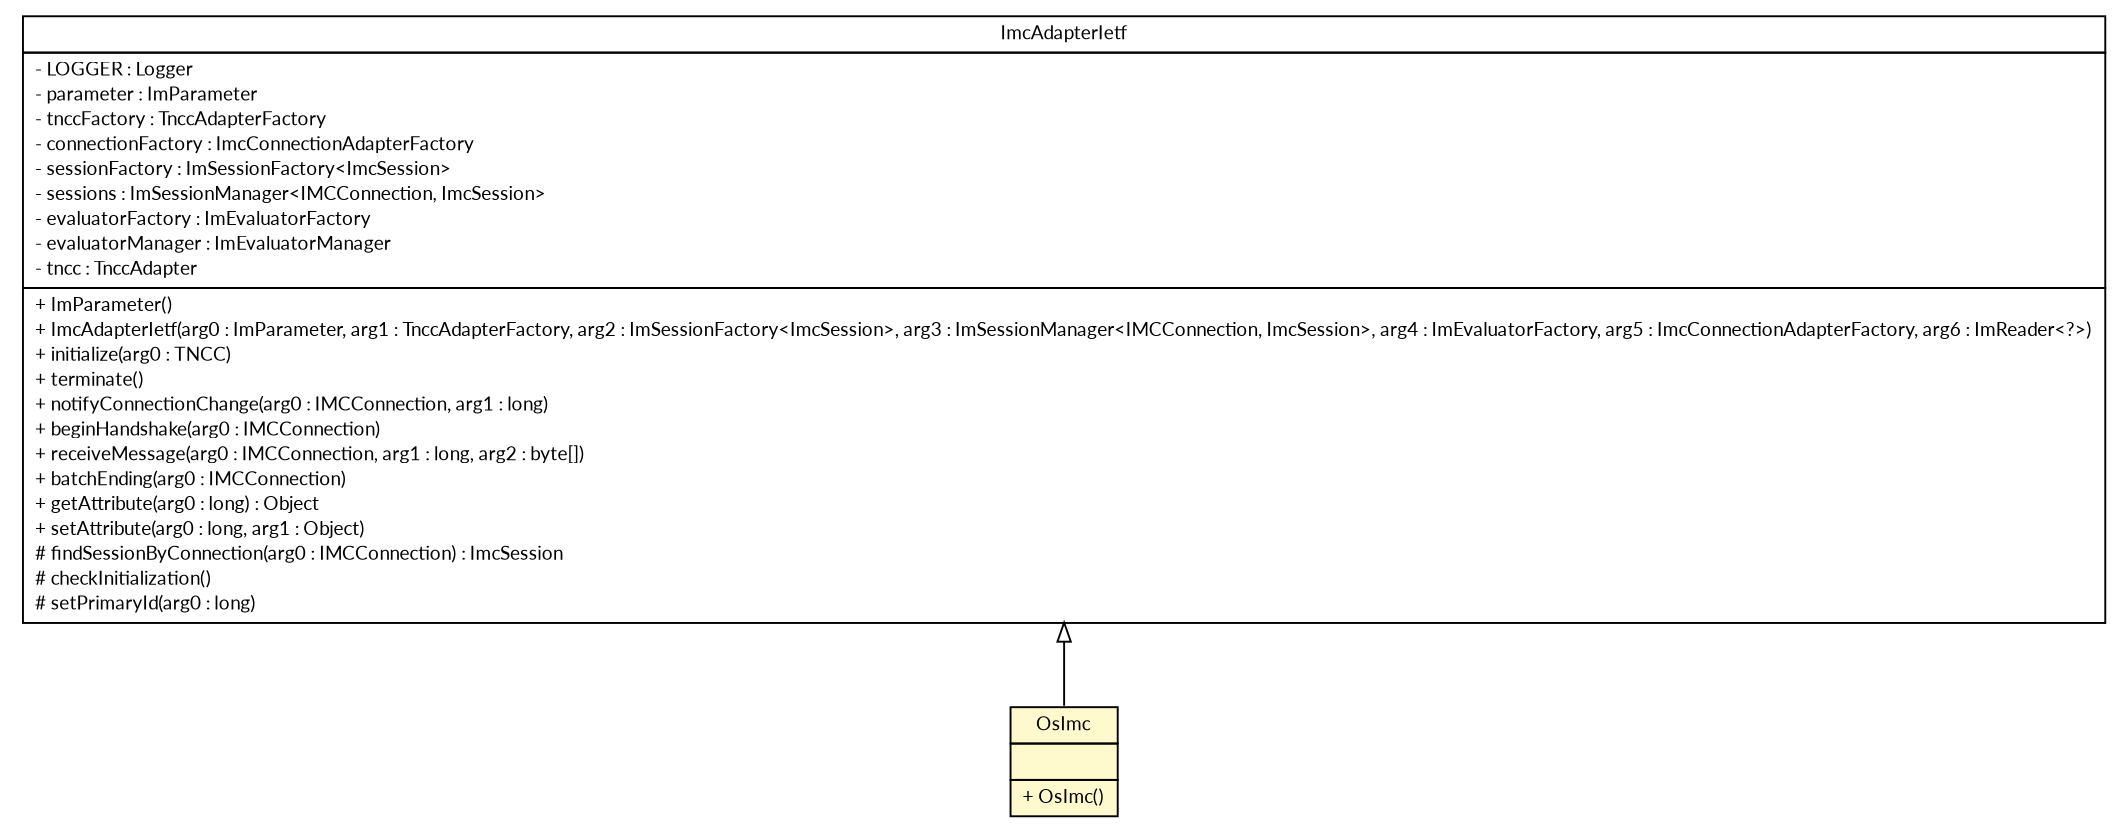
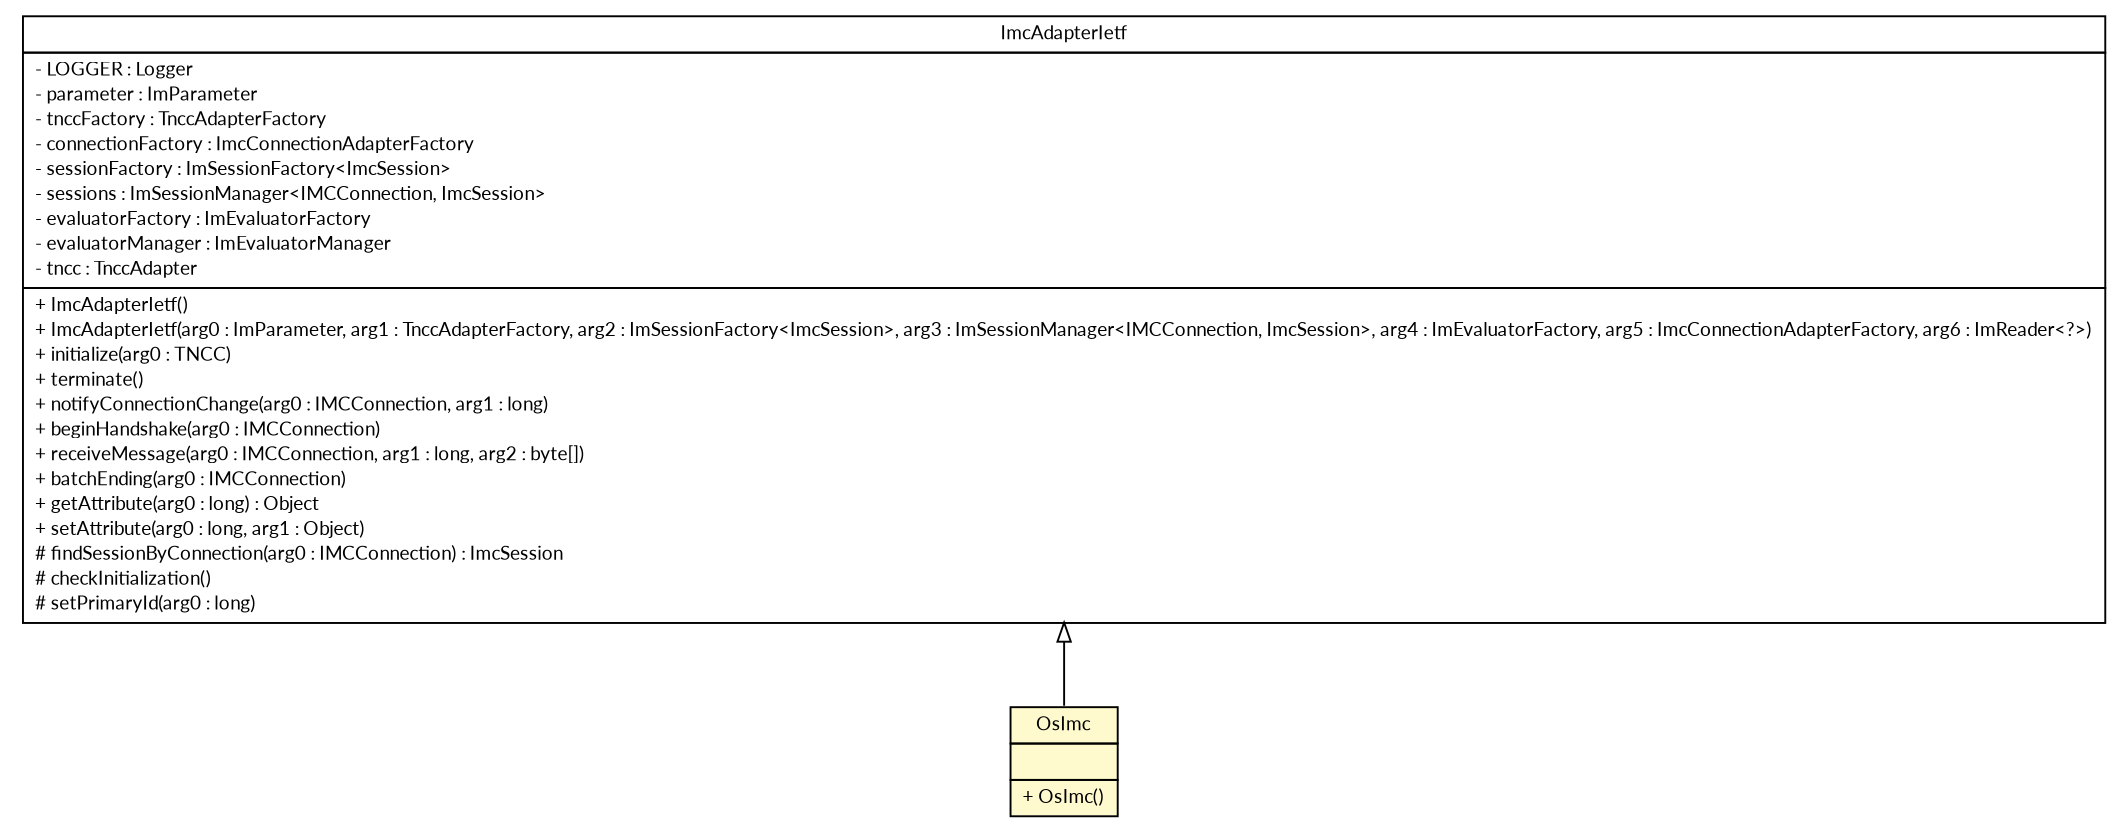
node "ImcAdapterIetf": text "+ ImParameter()" -> "+ ImcAdapterIetf()"
